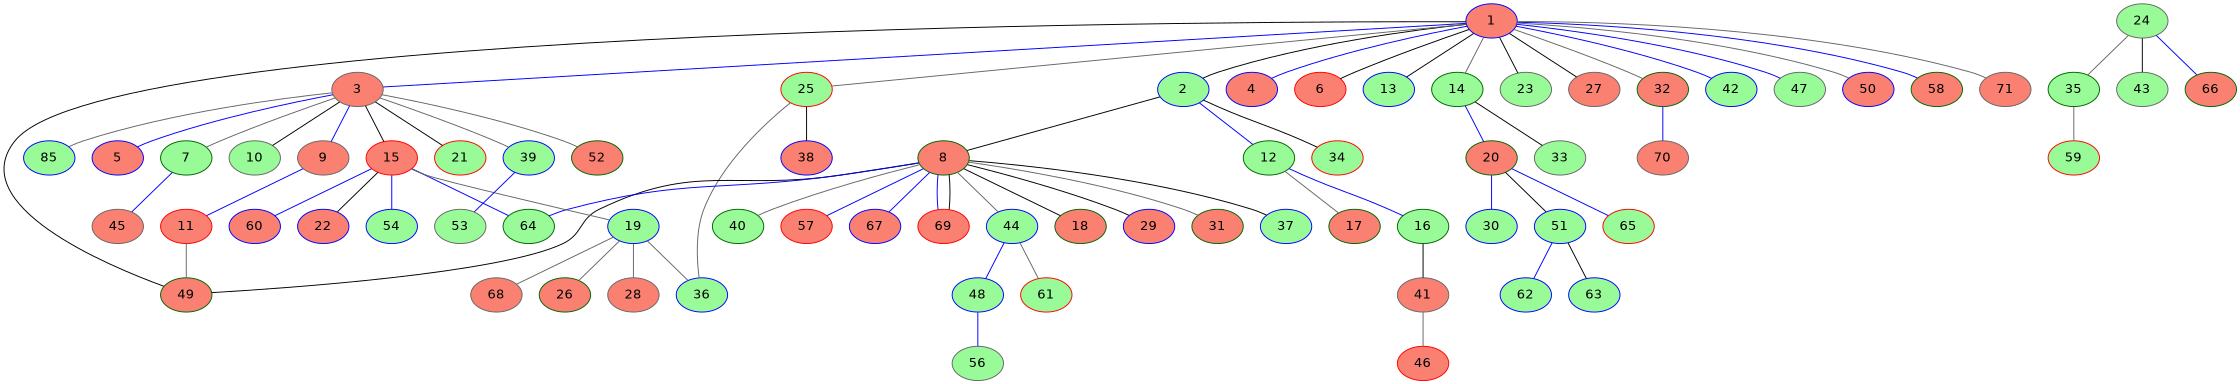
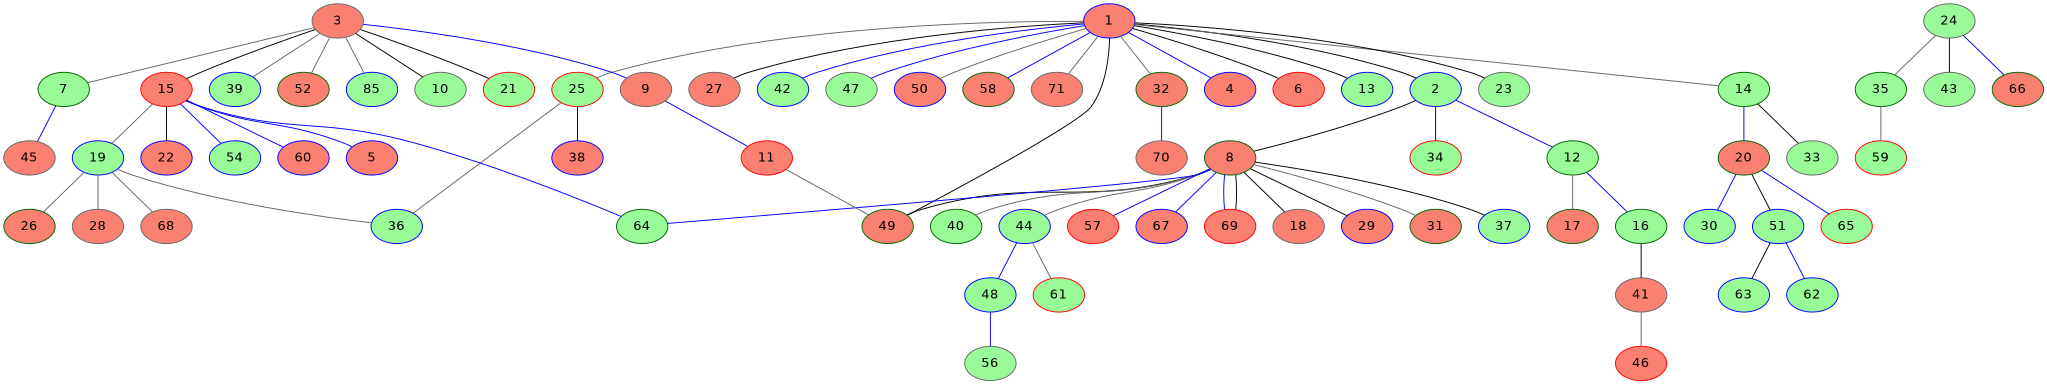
edge "1" -- "3": removed
edge "3" -- "5": now "15" -- "5"
node "53": removed
node "18": color darkgreen -> gray40
